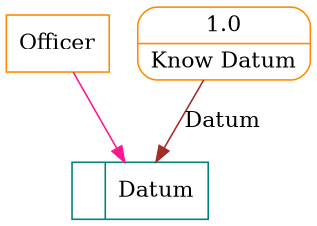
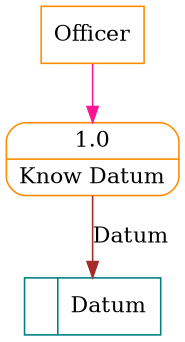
edge "Officer" -> "Datum": now "Officer" -> "1.0"
